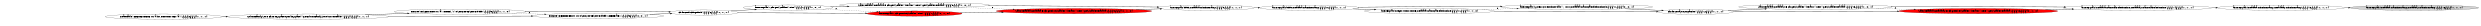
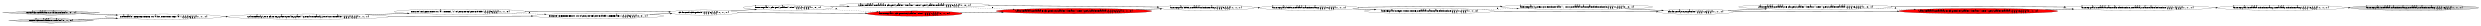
node "testTrackMetadata_rowMarkerDelete['0', '0', '1']": added
node "testTrackMetadata_rowMarker['0', '1', '0']": added
